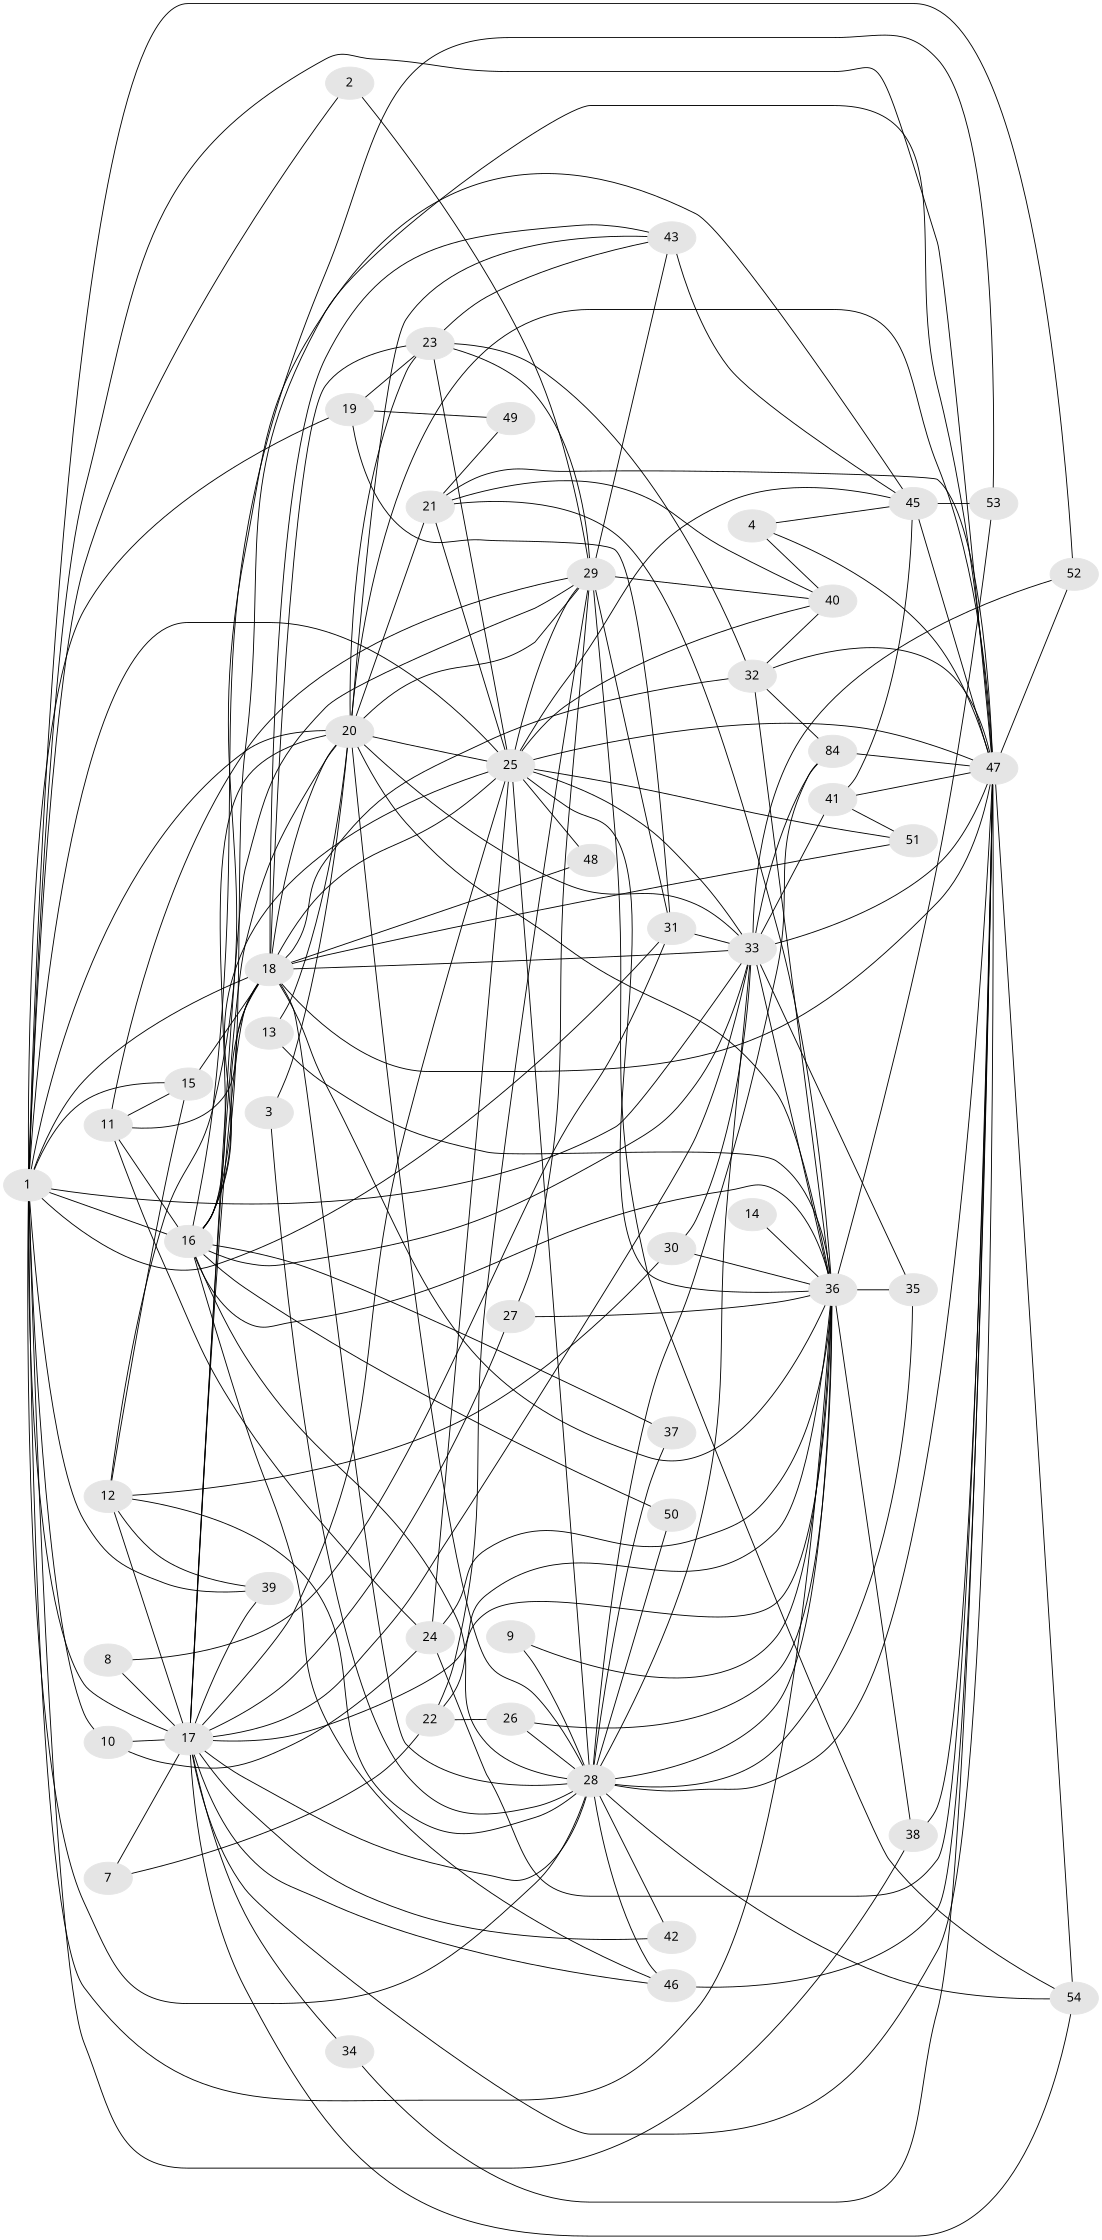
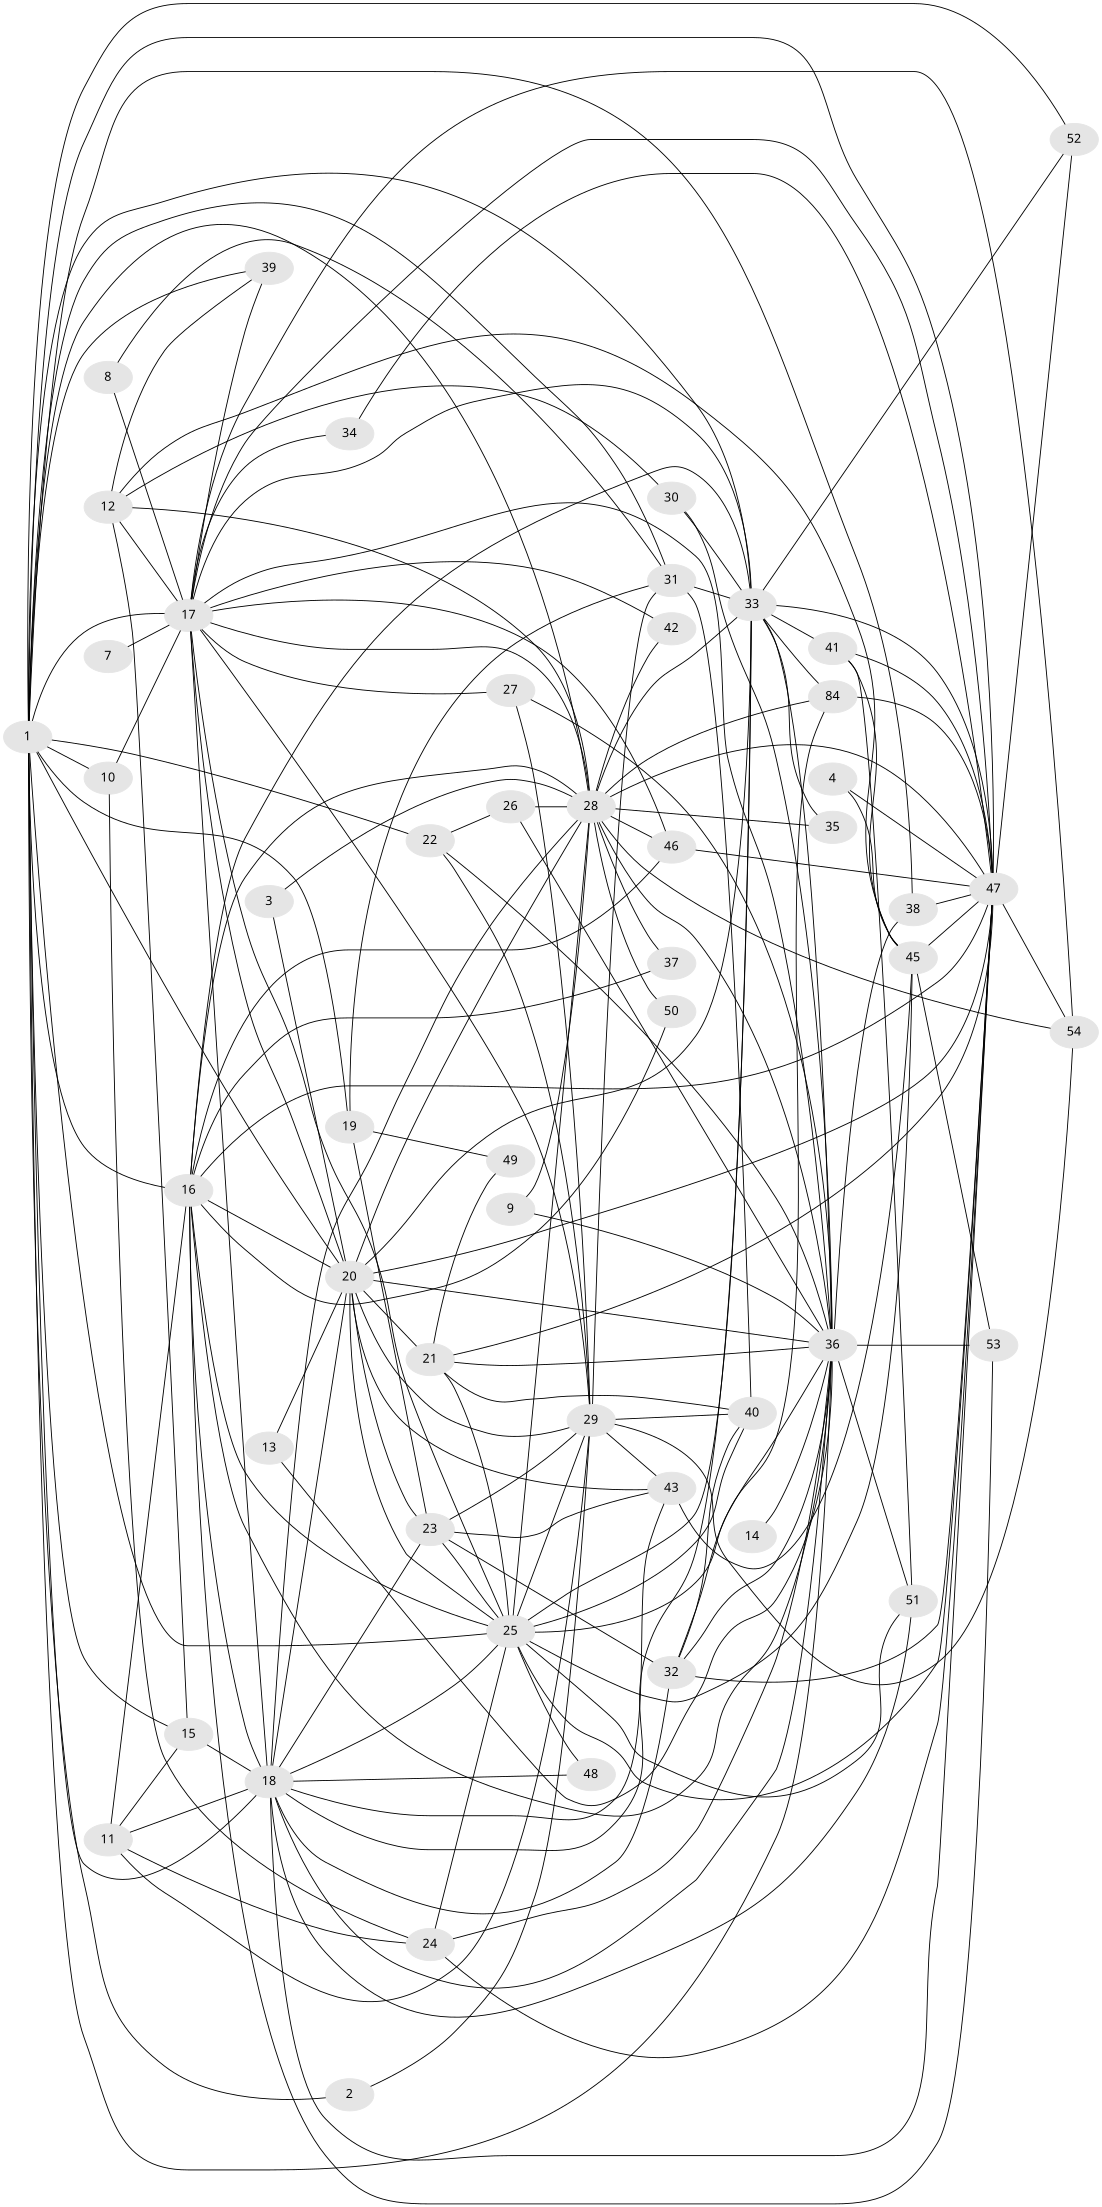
edge "4" -- "40": now "31" -- "40"
edge "36" -- "35": now "36" -- "51"
edge "22" -- "7": now "22" -- "1"
